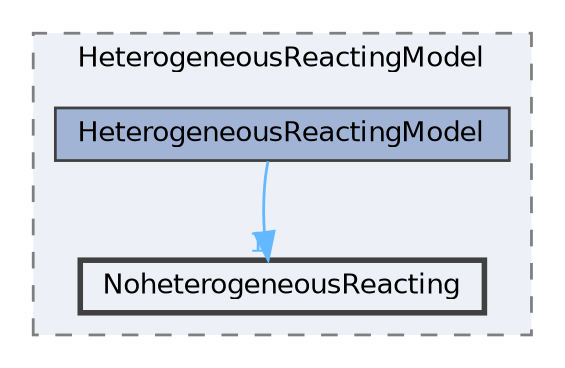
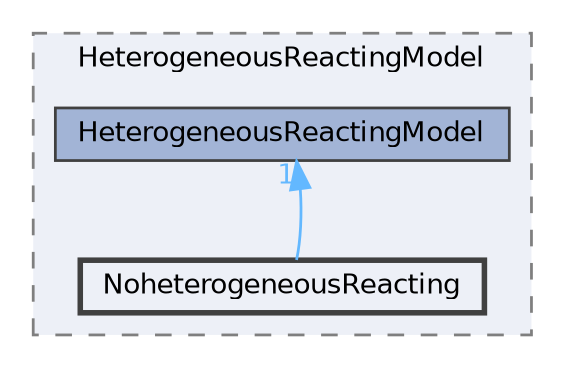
edge "HeterogeneousReactingModel" -> "NoheterogeneousReacting": reversed
